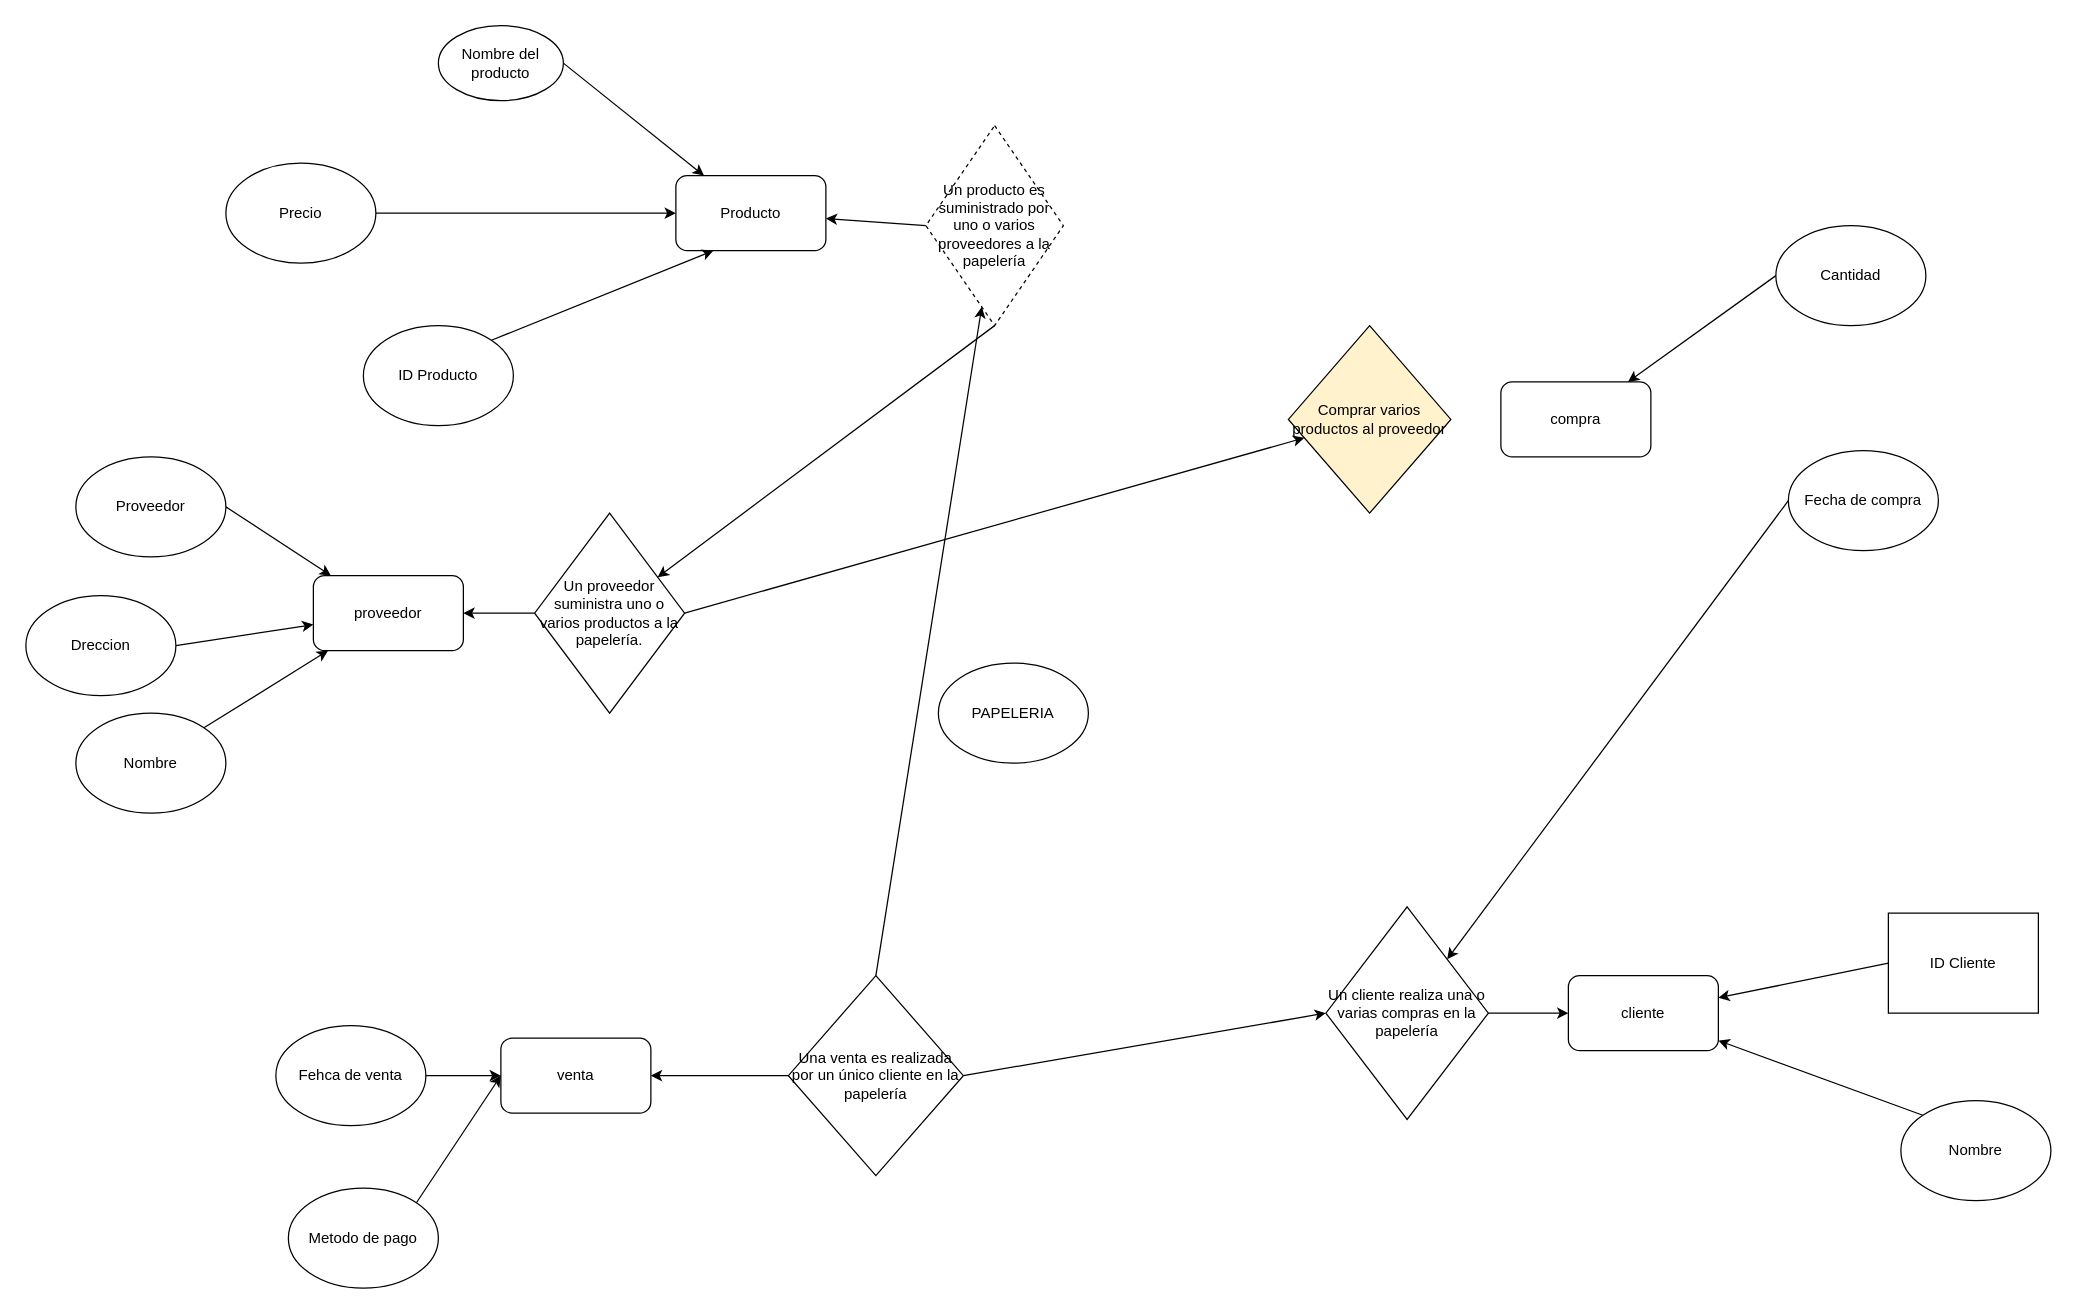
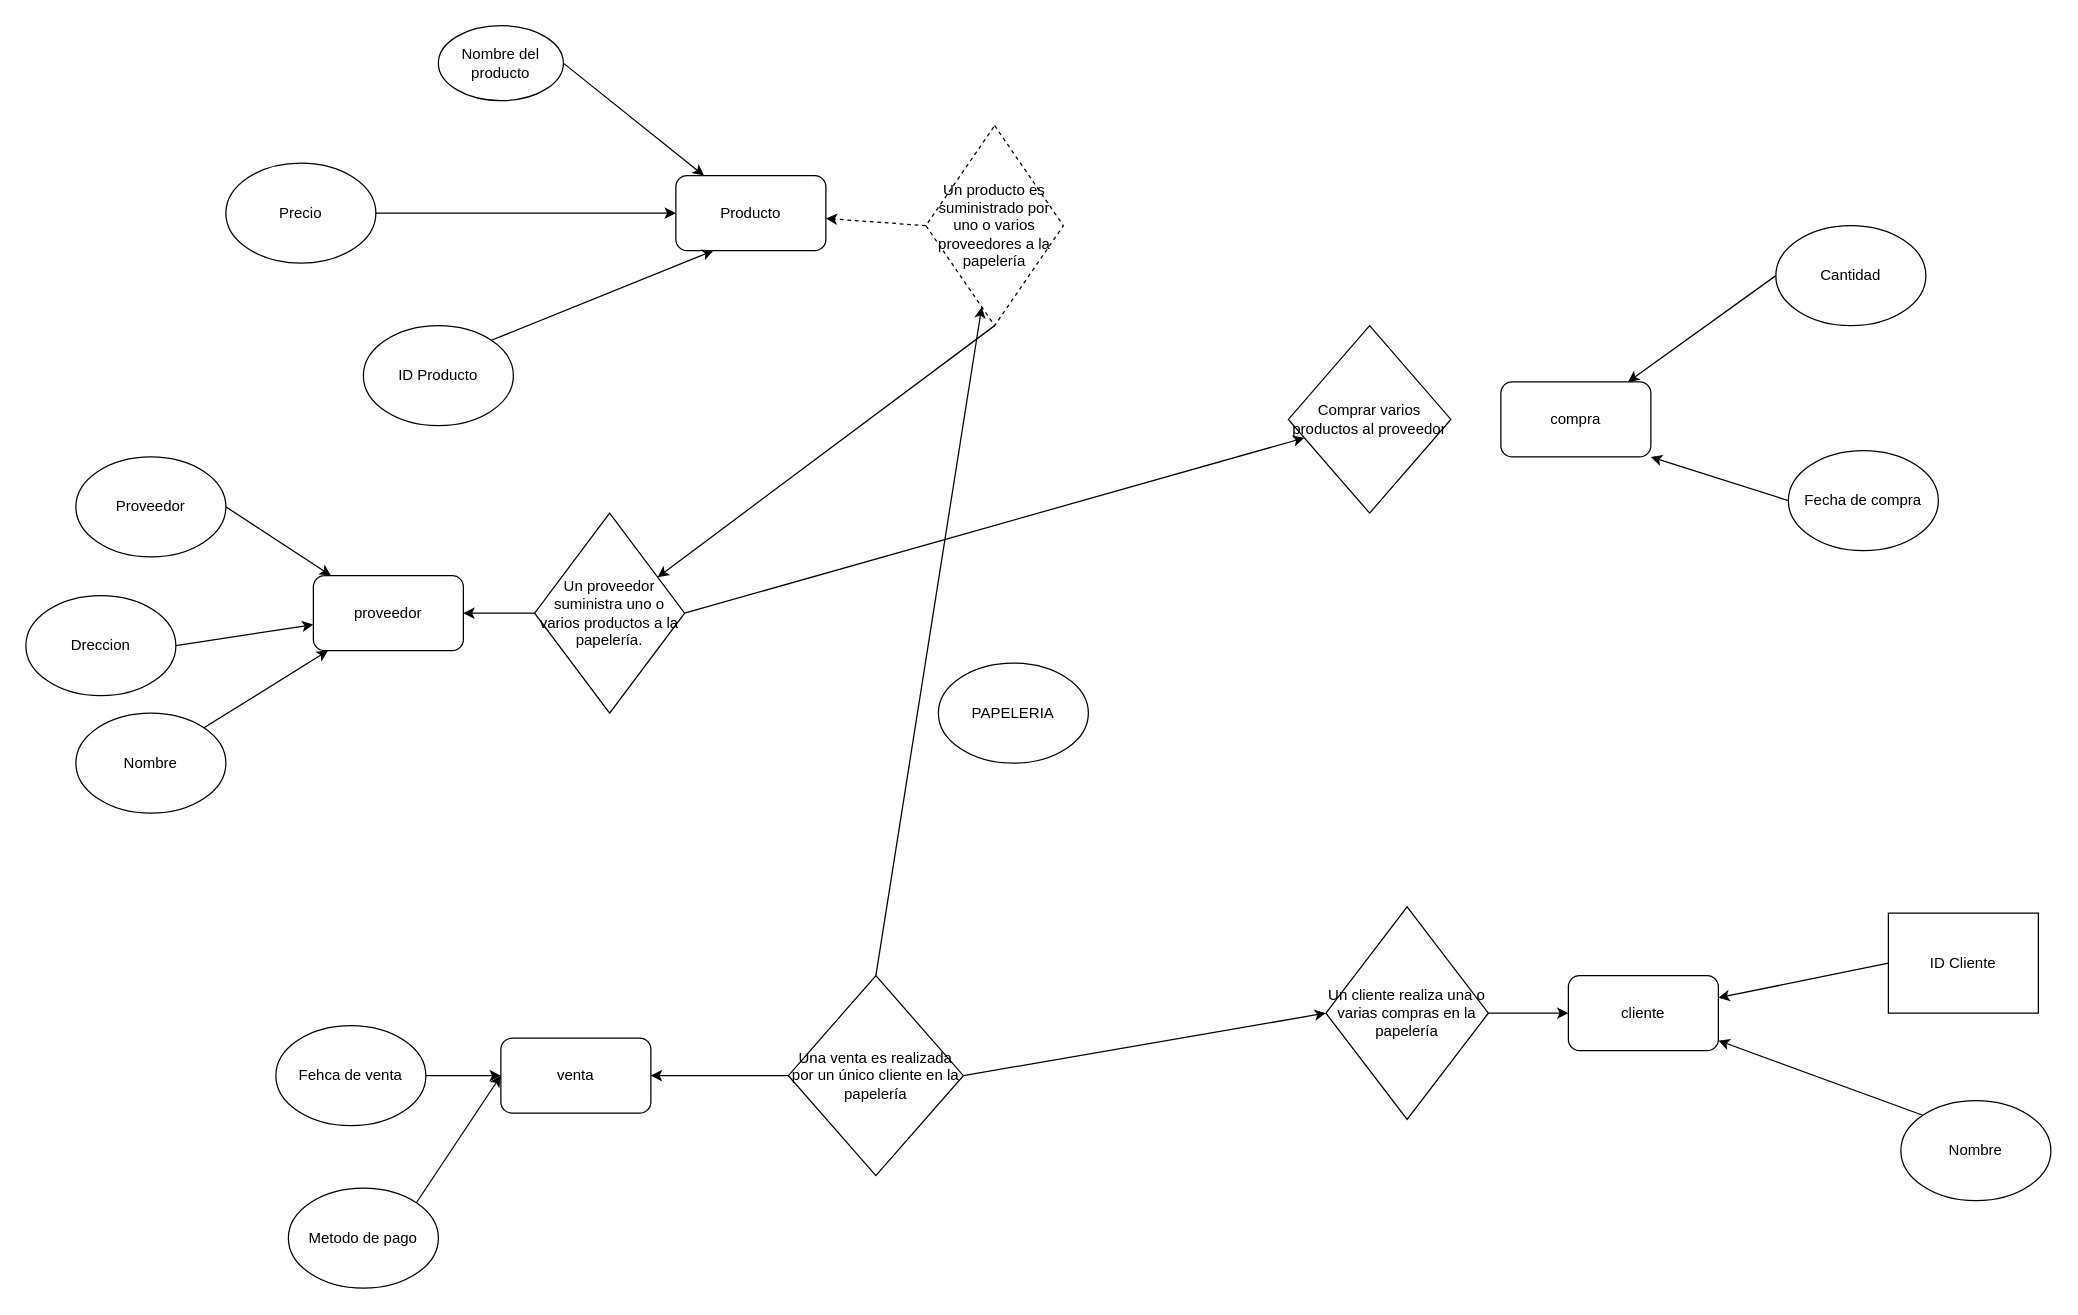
edge "Un producto es suministrado por uno o varios proveedores a la papelería" -> "Producto": style solid -> dashed
node "Comprar varios productos al proveedor": fillcolor #fff2cc -> #ffffff
edge "Fecha de compra" -> "Un cliente realiza una o varias compras en la papelería": now "Fecha de compra" -> "compra"
